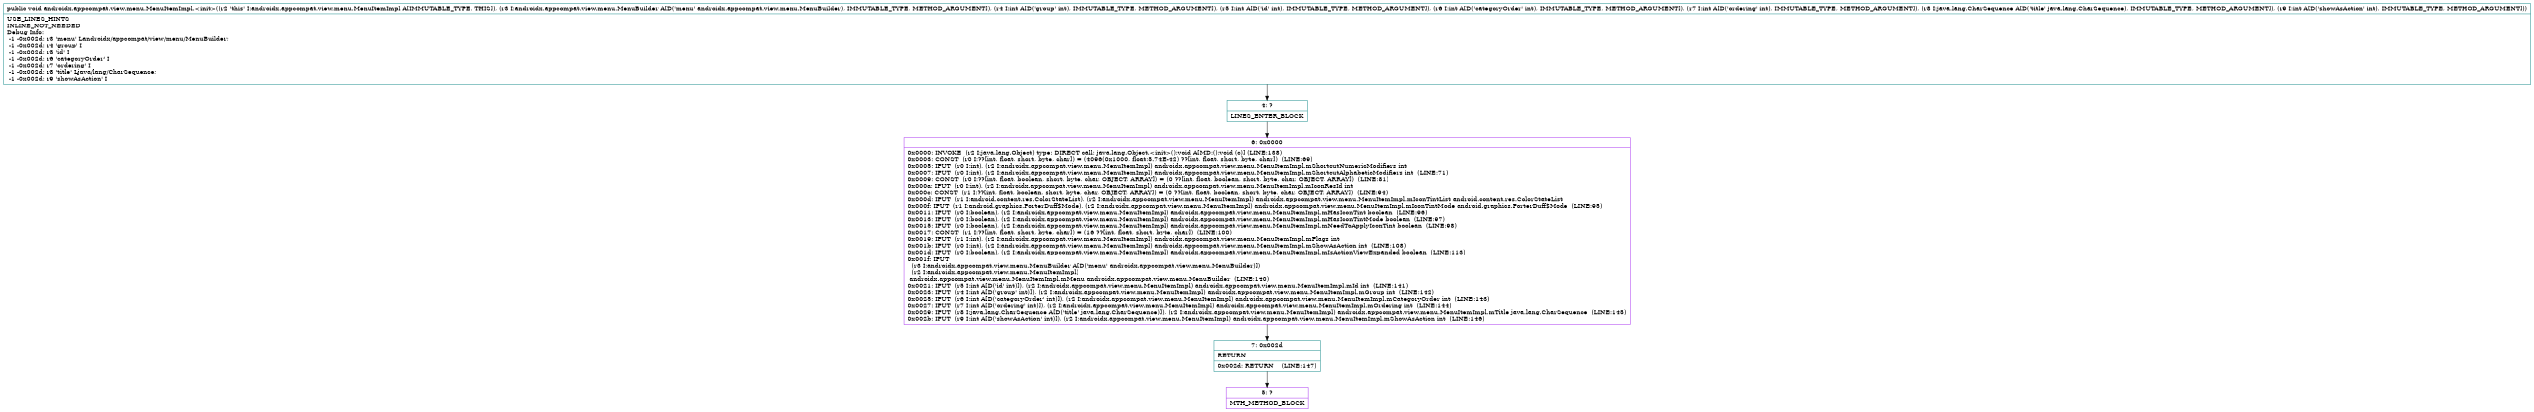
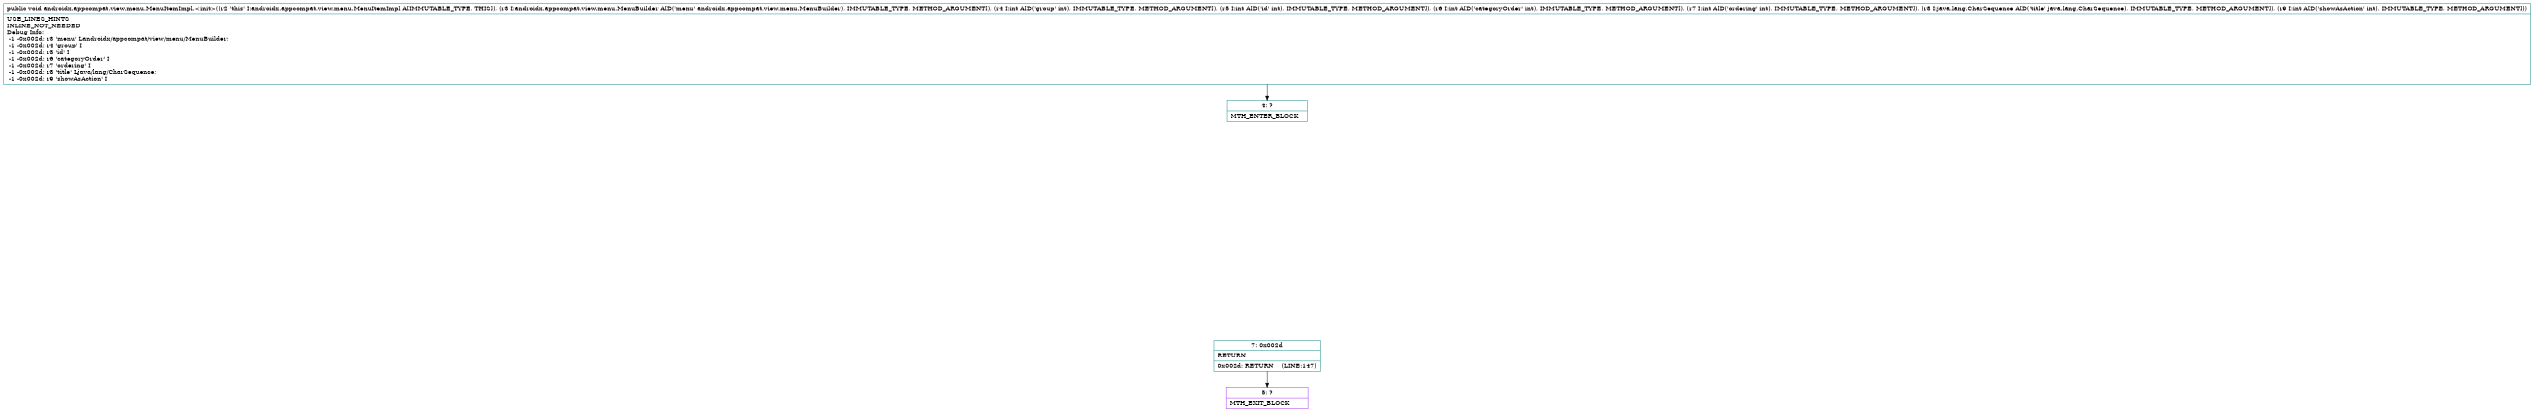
node "4: ?": text "LINES_ENTER_BLOCK" -> "MTH_ENTER_BLOCK"
node "6: 0x0000": removed
node "5: ?": text "MTH_METHOD_BLOCK" -> "MTH_EXIT_BLOCK"
